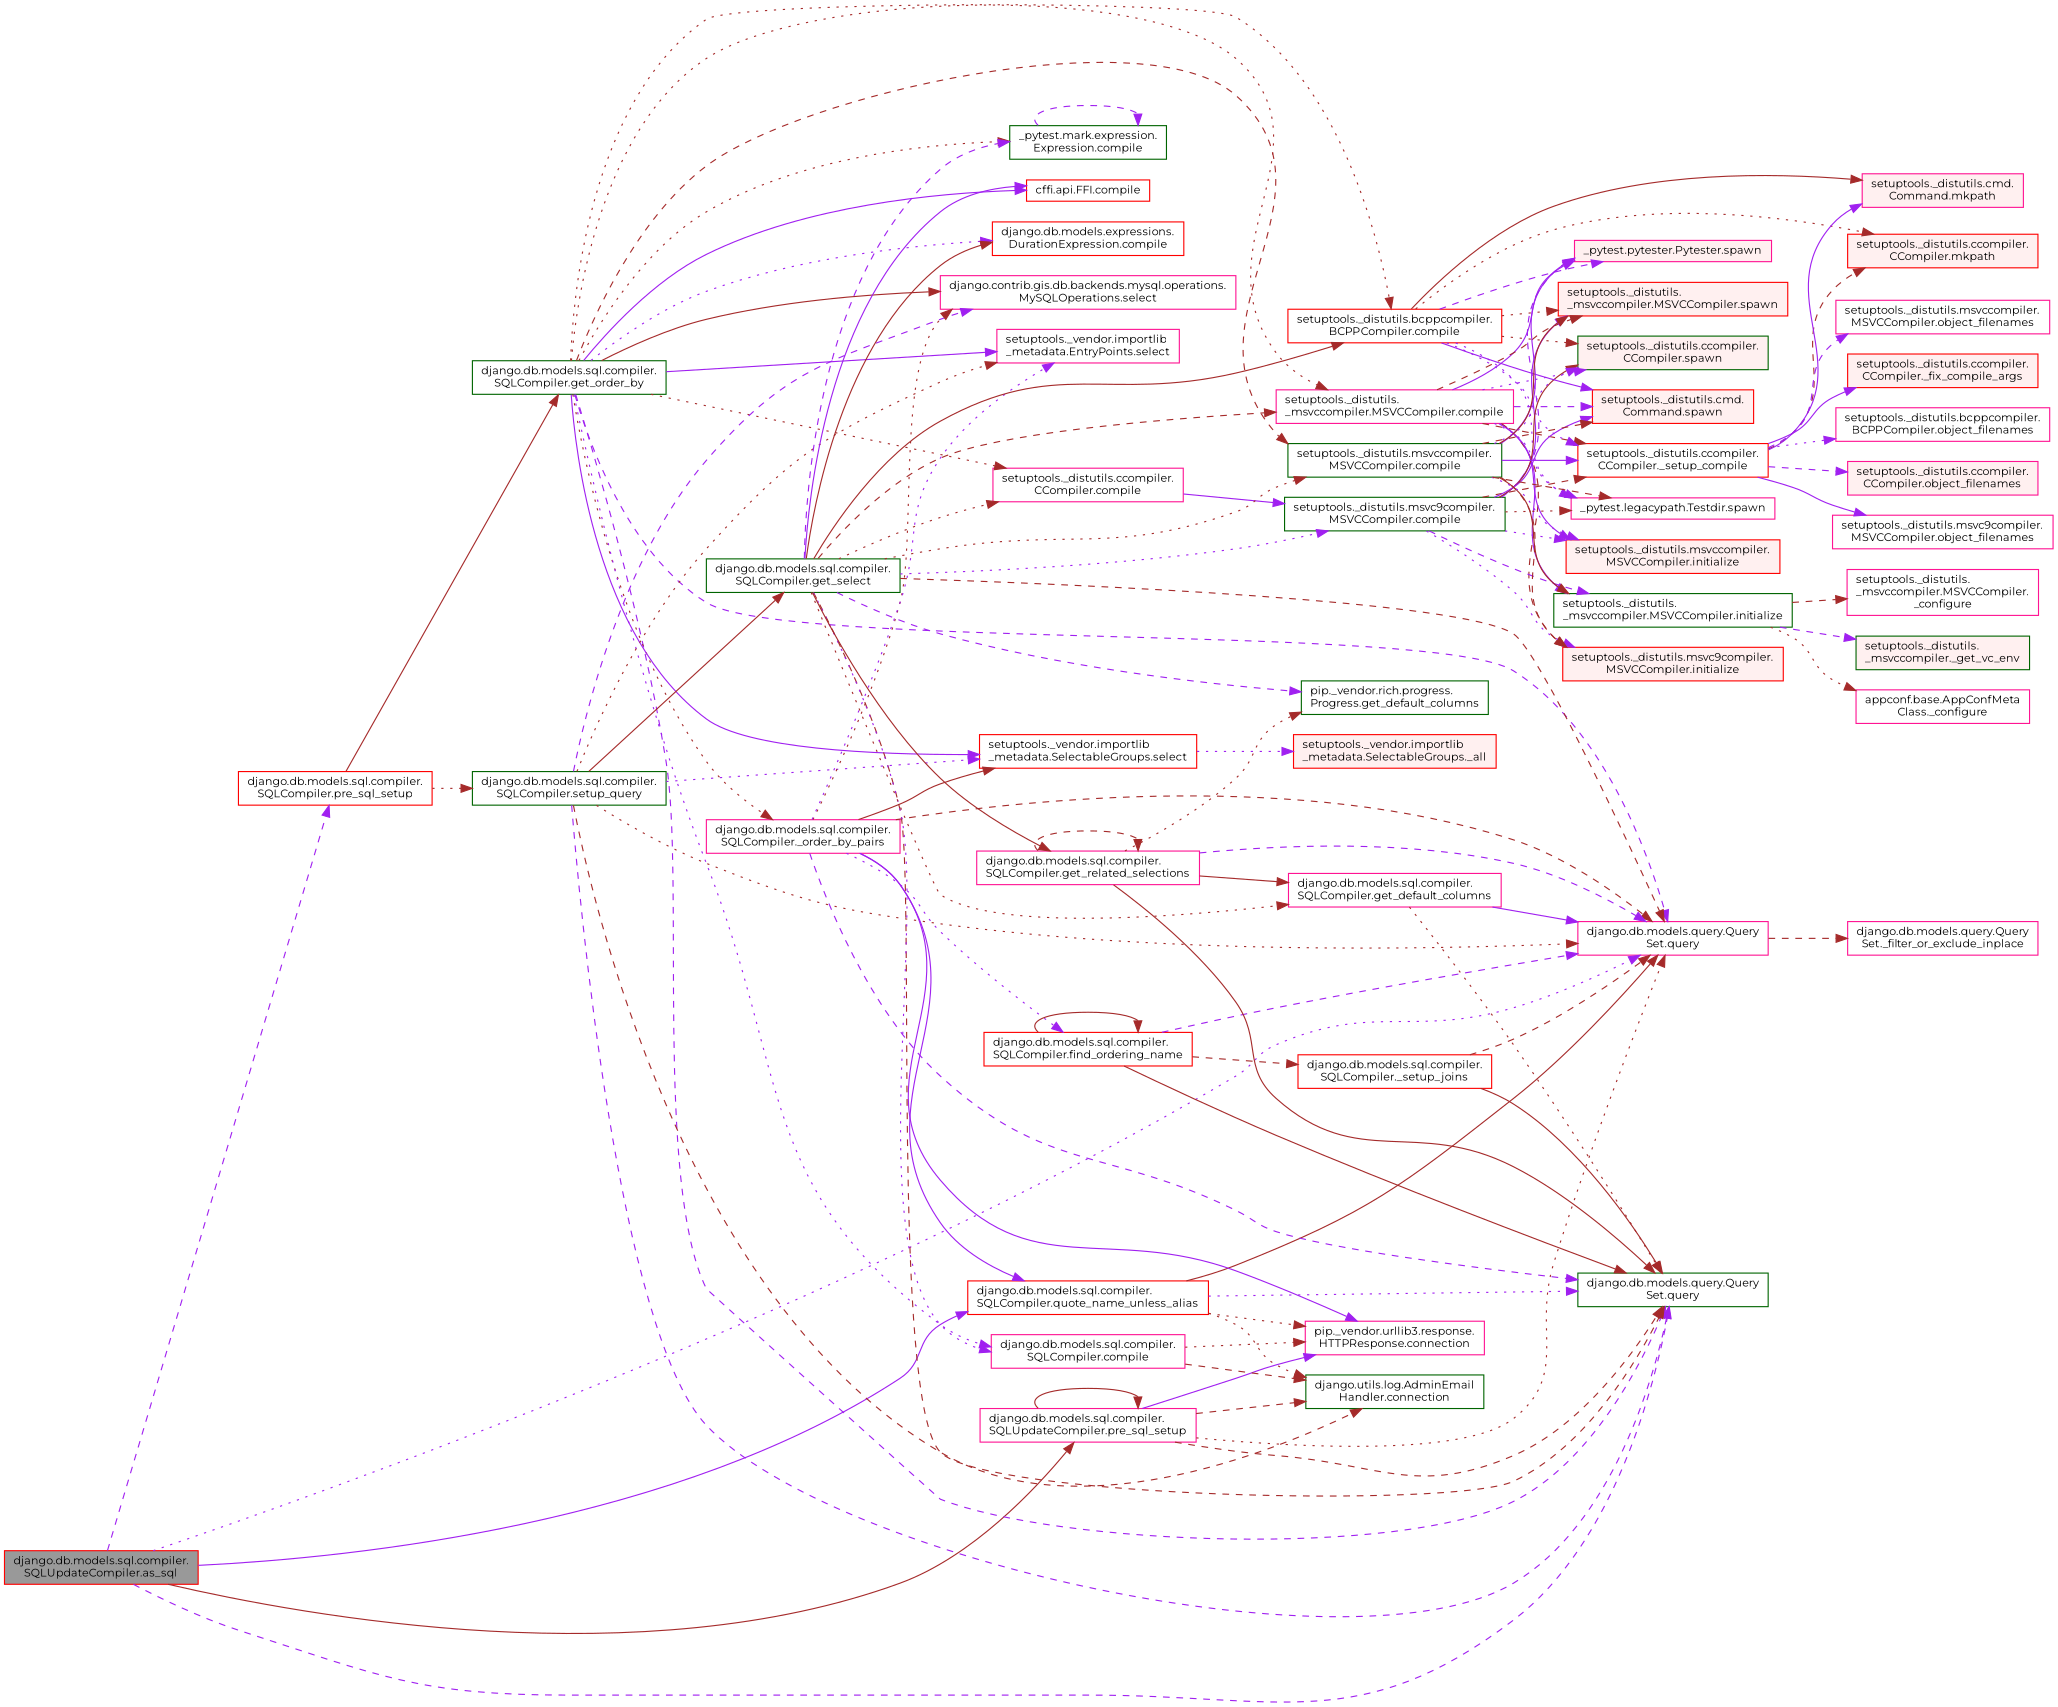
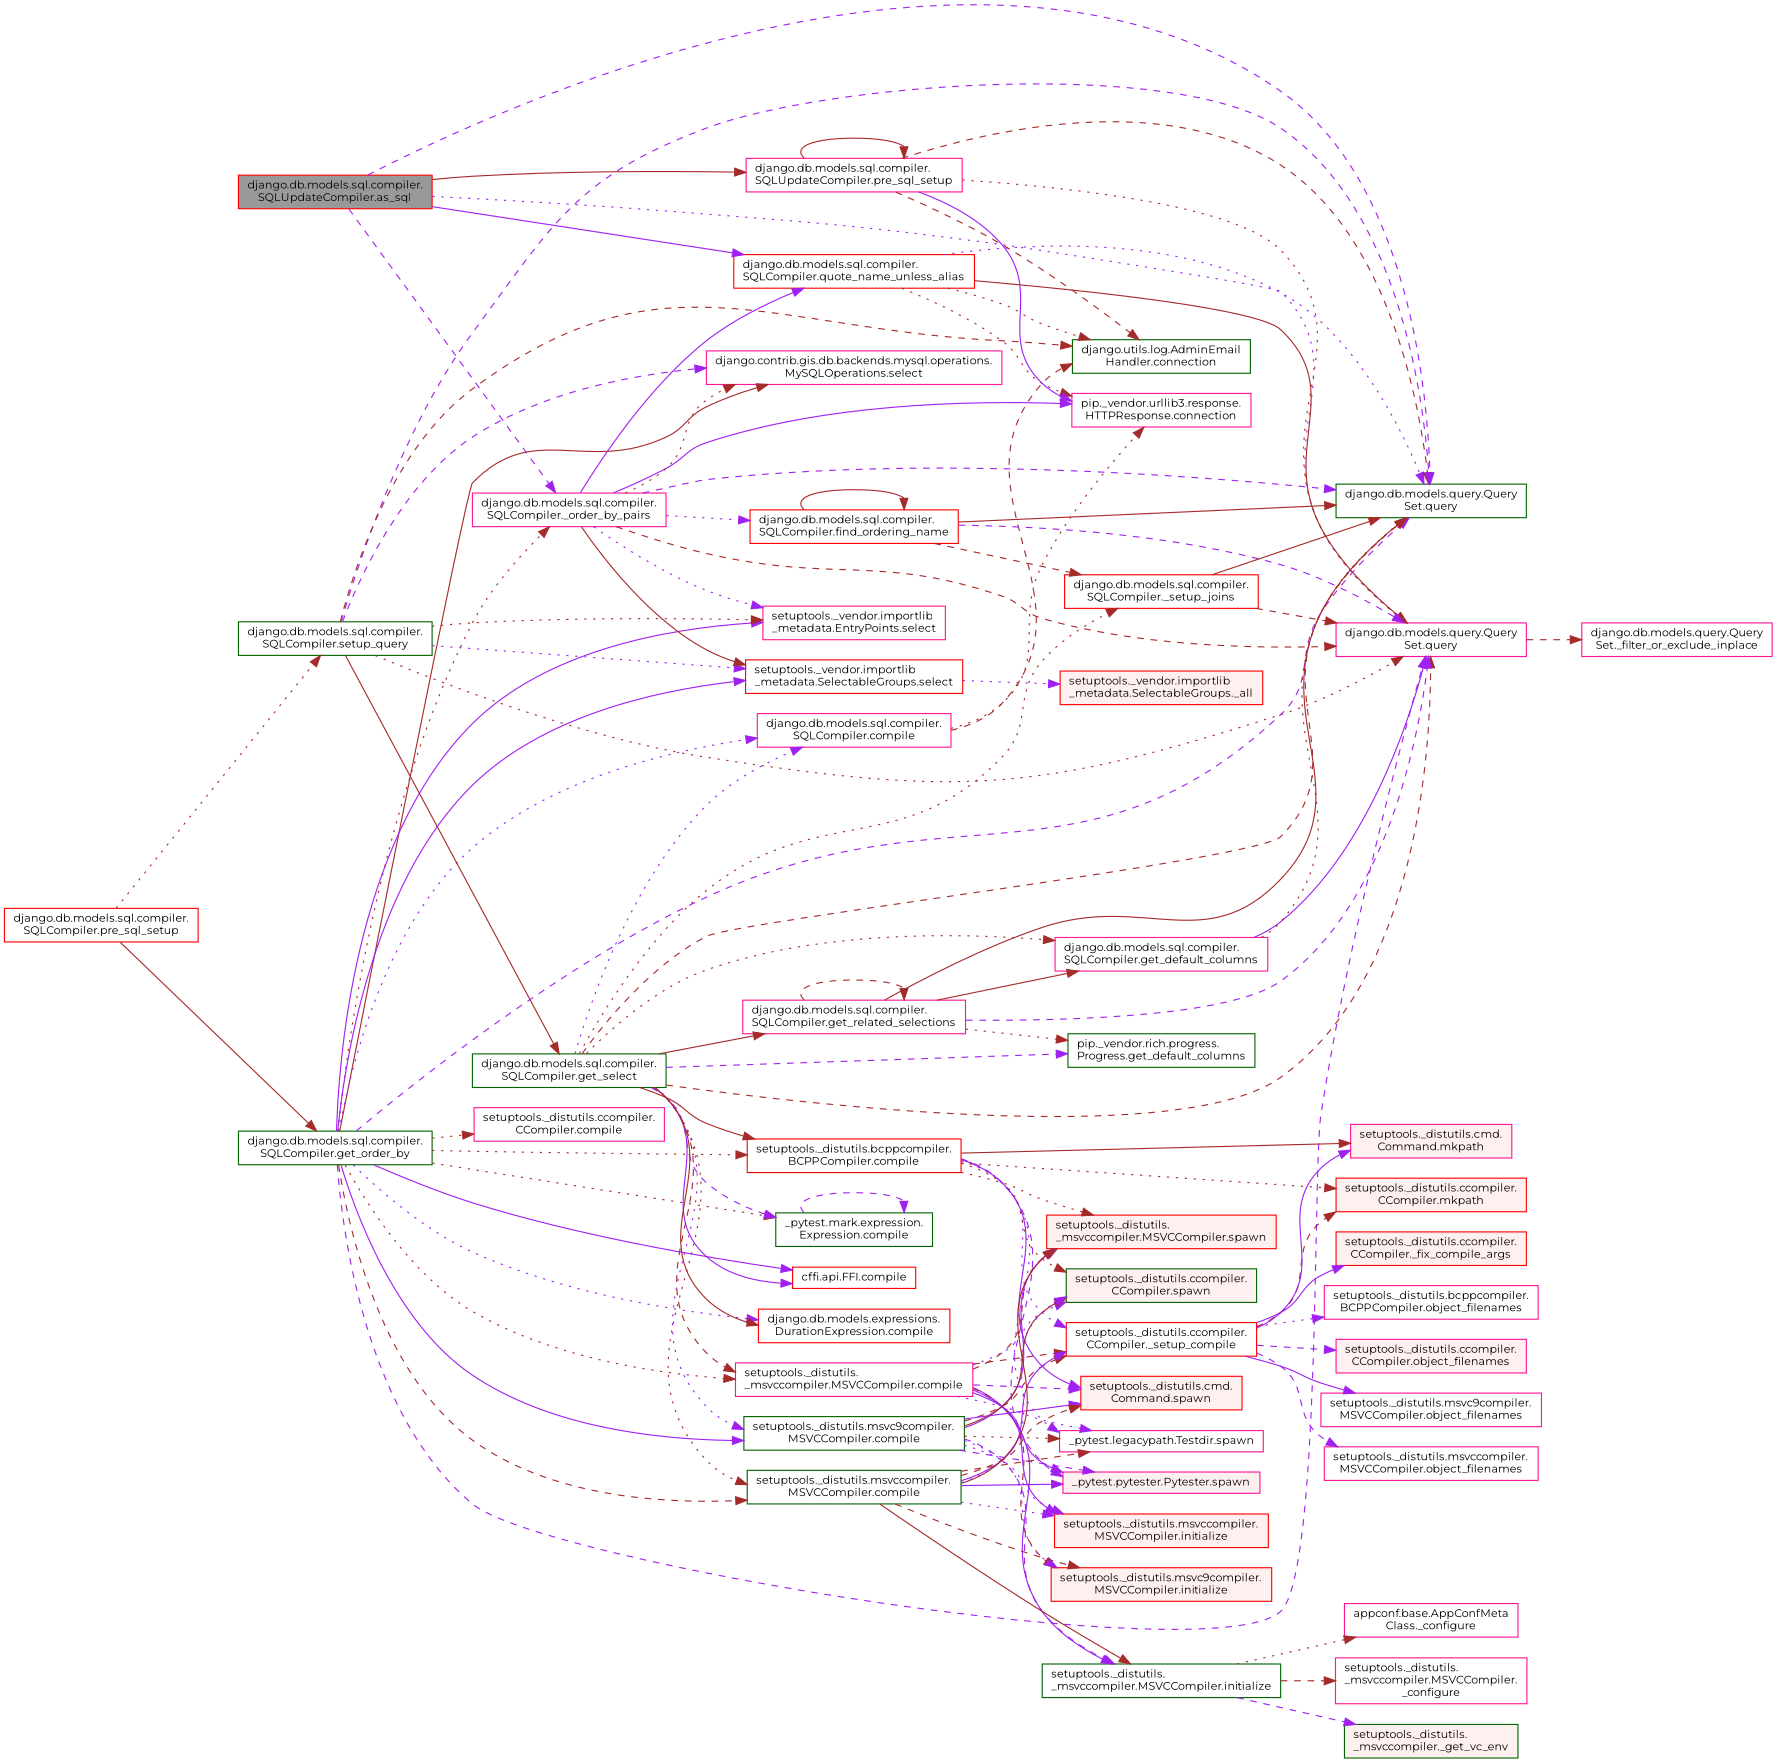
edge "setuptools._distutils.ccompiler. CCompiler.compile" -> "setuptools._distutils.msvc9compiler. MSVCCompiler.compile": now "django.db.models.sql.compiler. SQLCompiler.get_order_by" -> "setuptools._distutils.msvc9compiler. MSVCCompiler.compile"
edge "django.db.models.sql.compiler. SQLCompiler.get_select" -> "setuptools._distutils.ccompiler. CCompiler.compile": now "django.db.models.sql.compiler. SQLCompiler.get_select" -> "django.db.models.sql.compiler. SQLCompiler._setup_joins"
edge "django.db.models.sql.compiler. SQLUpdateCompiler.as_sql" -> "django.db.models.sql.compiler. SQLCompiler.pre_sql_setup": now "django.db.models.sql.compiler. SQLUpdateCompiler.as_sql" -> "django.db.models.sql.compiler. SQLCompiler._order_by_pairs"
